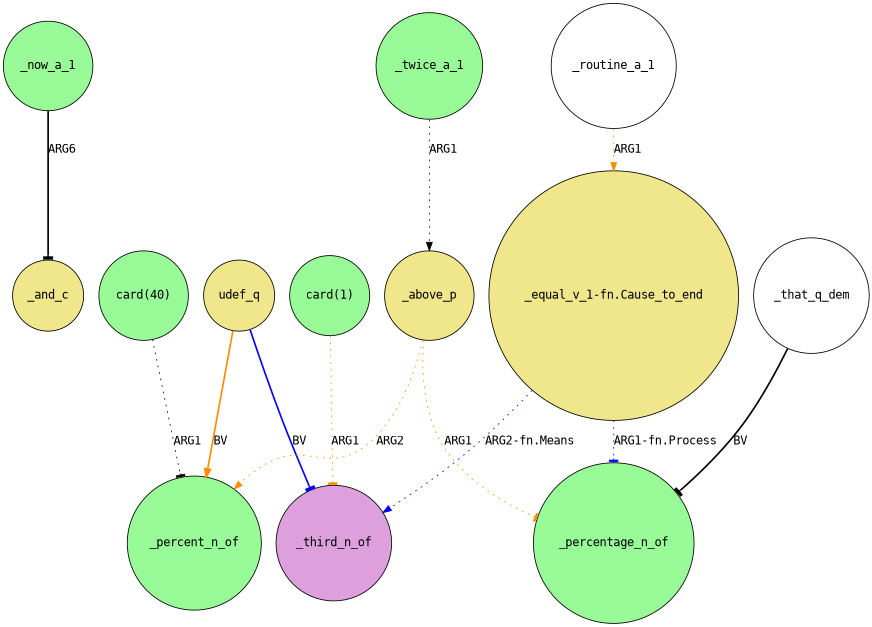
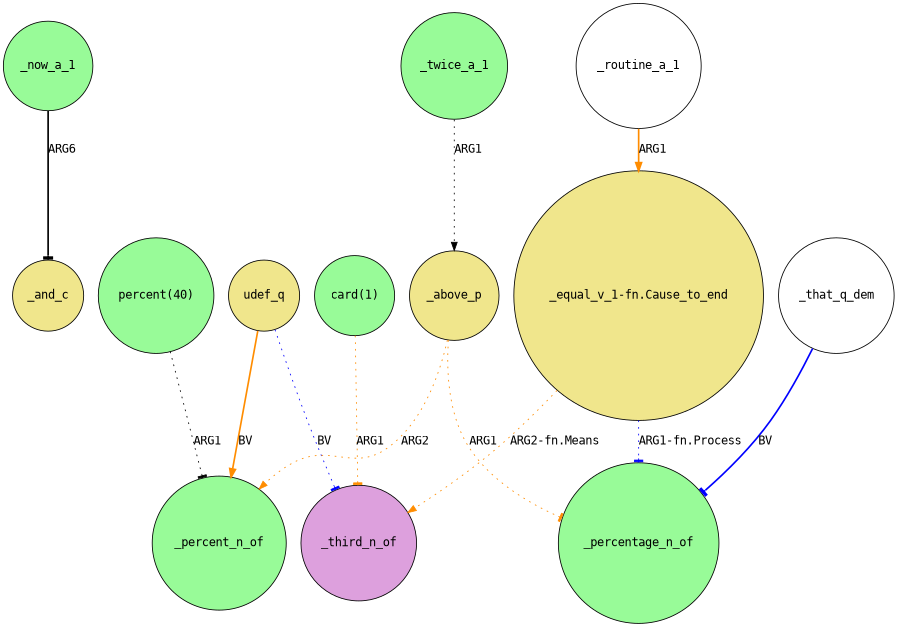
edge "_routine_a_1" -> "_equal_v_1-fn.Cause_to_end": style dotted -> bold
node "card(40)": label "card(40)" -> "percent(40)"
edge "udef_q" -> "_third_n_of": style bold -> dotted
edge "_that_q_dem" -> "_percentage_n_of": color black -> blue
edge "_equal_v_1-fn.Cause_to_end" -> "_third_n_of": color blue -> darkorange
